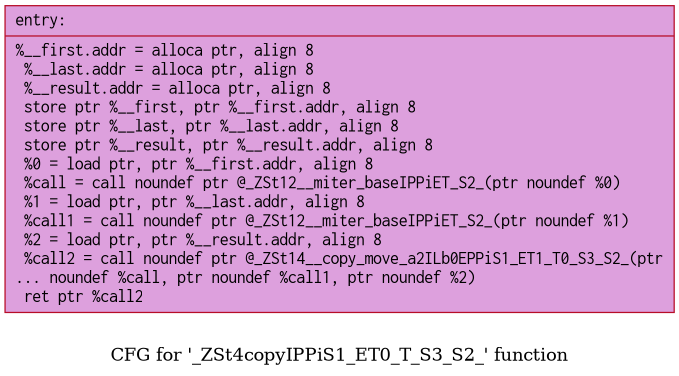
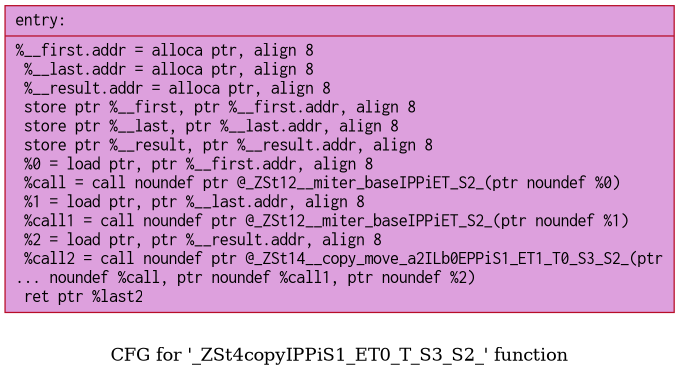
node "entry:": text "ret ptr %call2" -> "ret ptr %last2"
